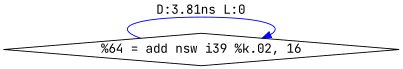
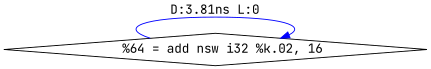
node "%64 = add nsw i39 %k.02, 16": label "%64 = add nsw i39 %k.02, 16" -> "%64 = add nsw i32 %k.02, 16"
